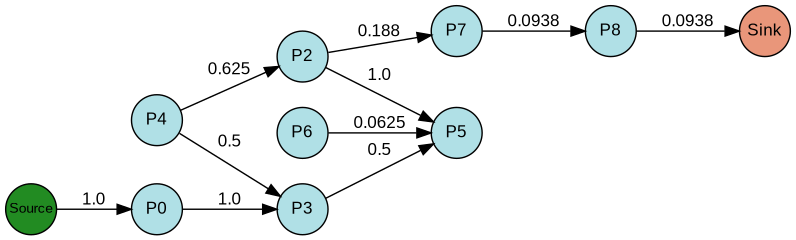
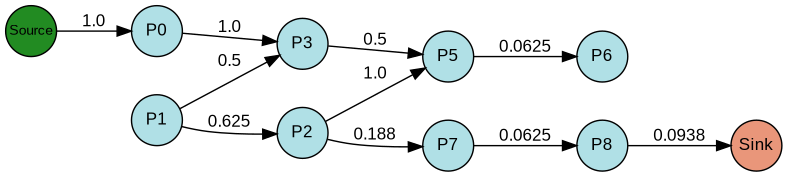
edge "P7" -> "P8": label "0.0938" -> "0.0625"
node "P4": label "P4" -> "P1"
edge "P6" -> "P5": reversed
